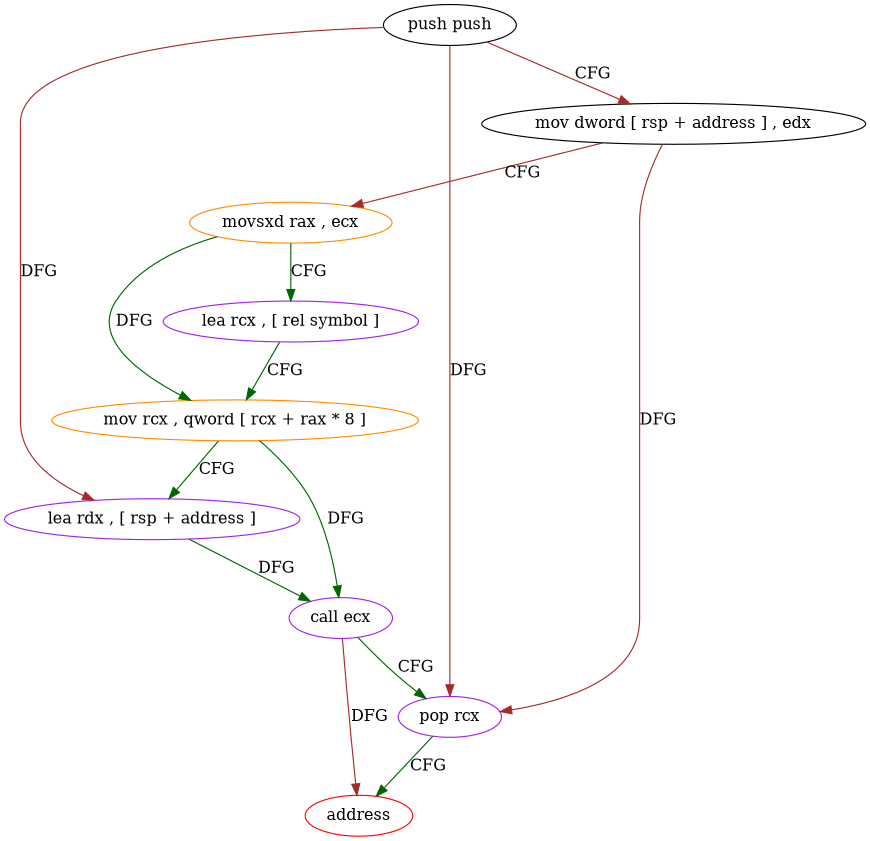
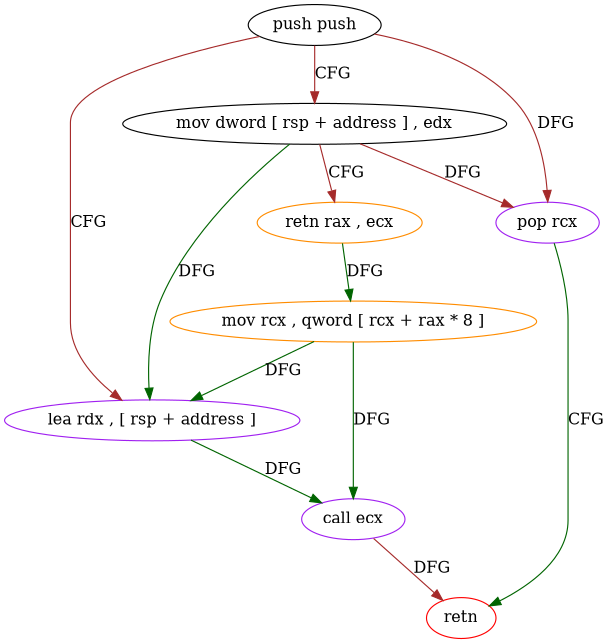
node "movsxd rax , ecx": label "movsxd rax , ecx" -> "retn rax , ecx"
edge "mov dword [ rsp + address ] , edx" -> "lea rdx , [ rsp + address ]": added, label "DFG"
edge "push push" -> "lea rdx , [ rsp + address ]": label "DFG" -> "CFG"
node "lea rcx , [ rel symbol ]": removed
edge "mov rcx , qword [ rcx + rax * 8 ]" -> "lea rdx , [ rsp + address ]": label "CFG" -> "DFG"
edge "call ecx" -> "pop rcx": removed, label "CFG"
node "address": label "address" -> "retn"
